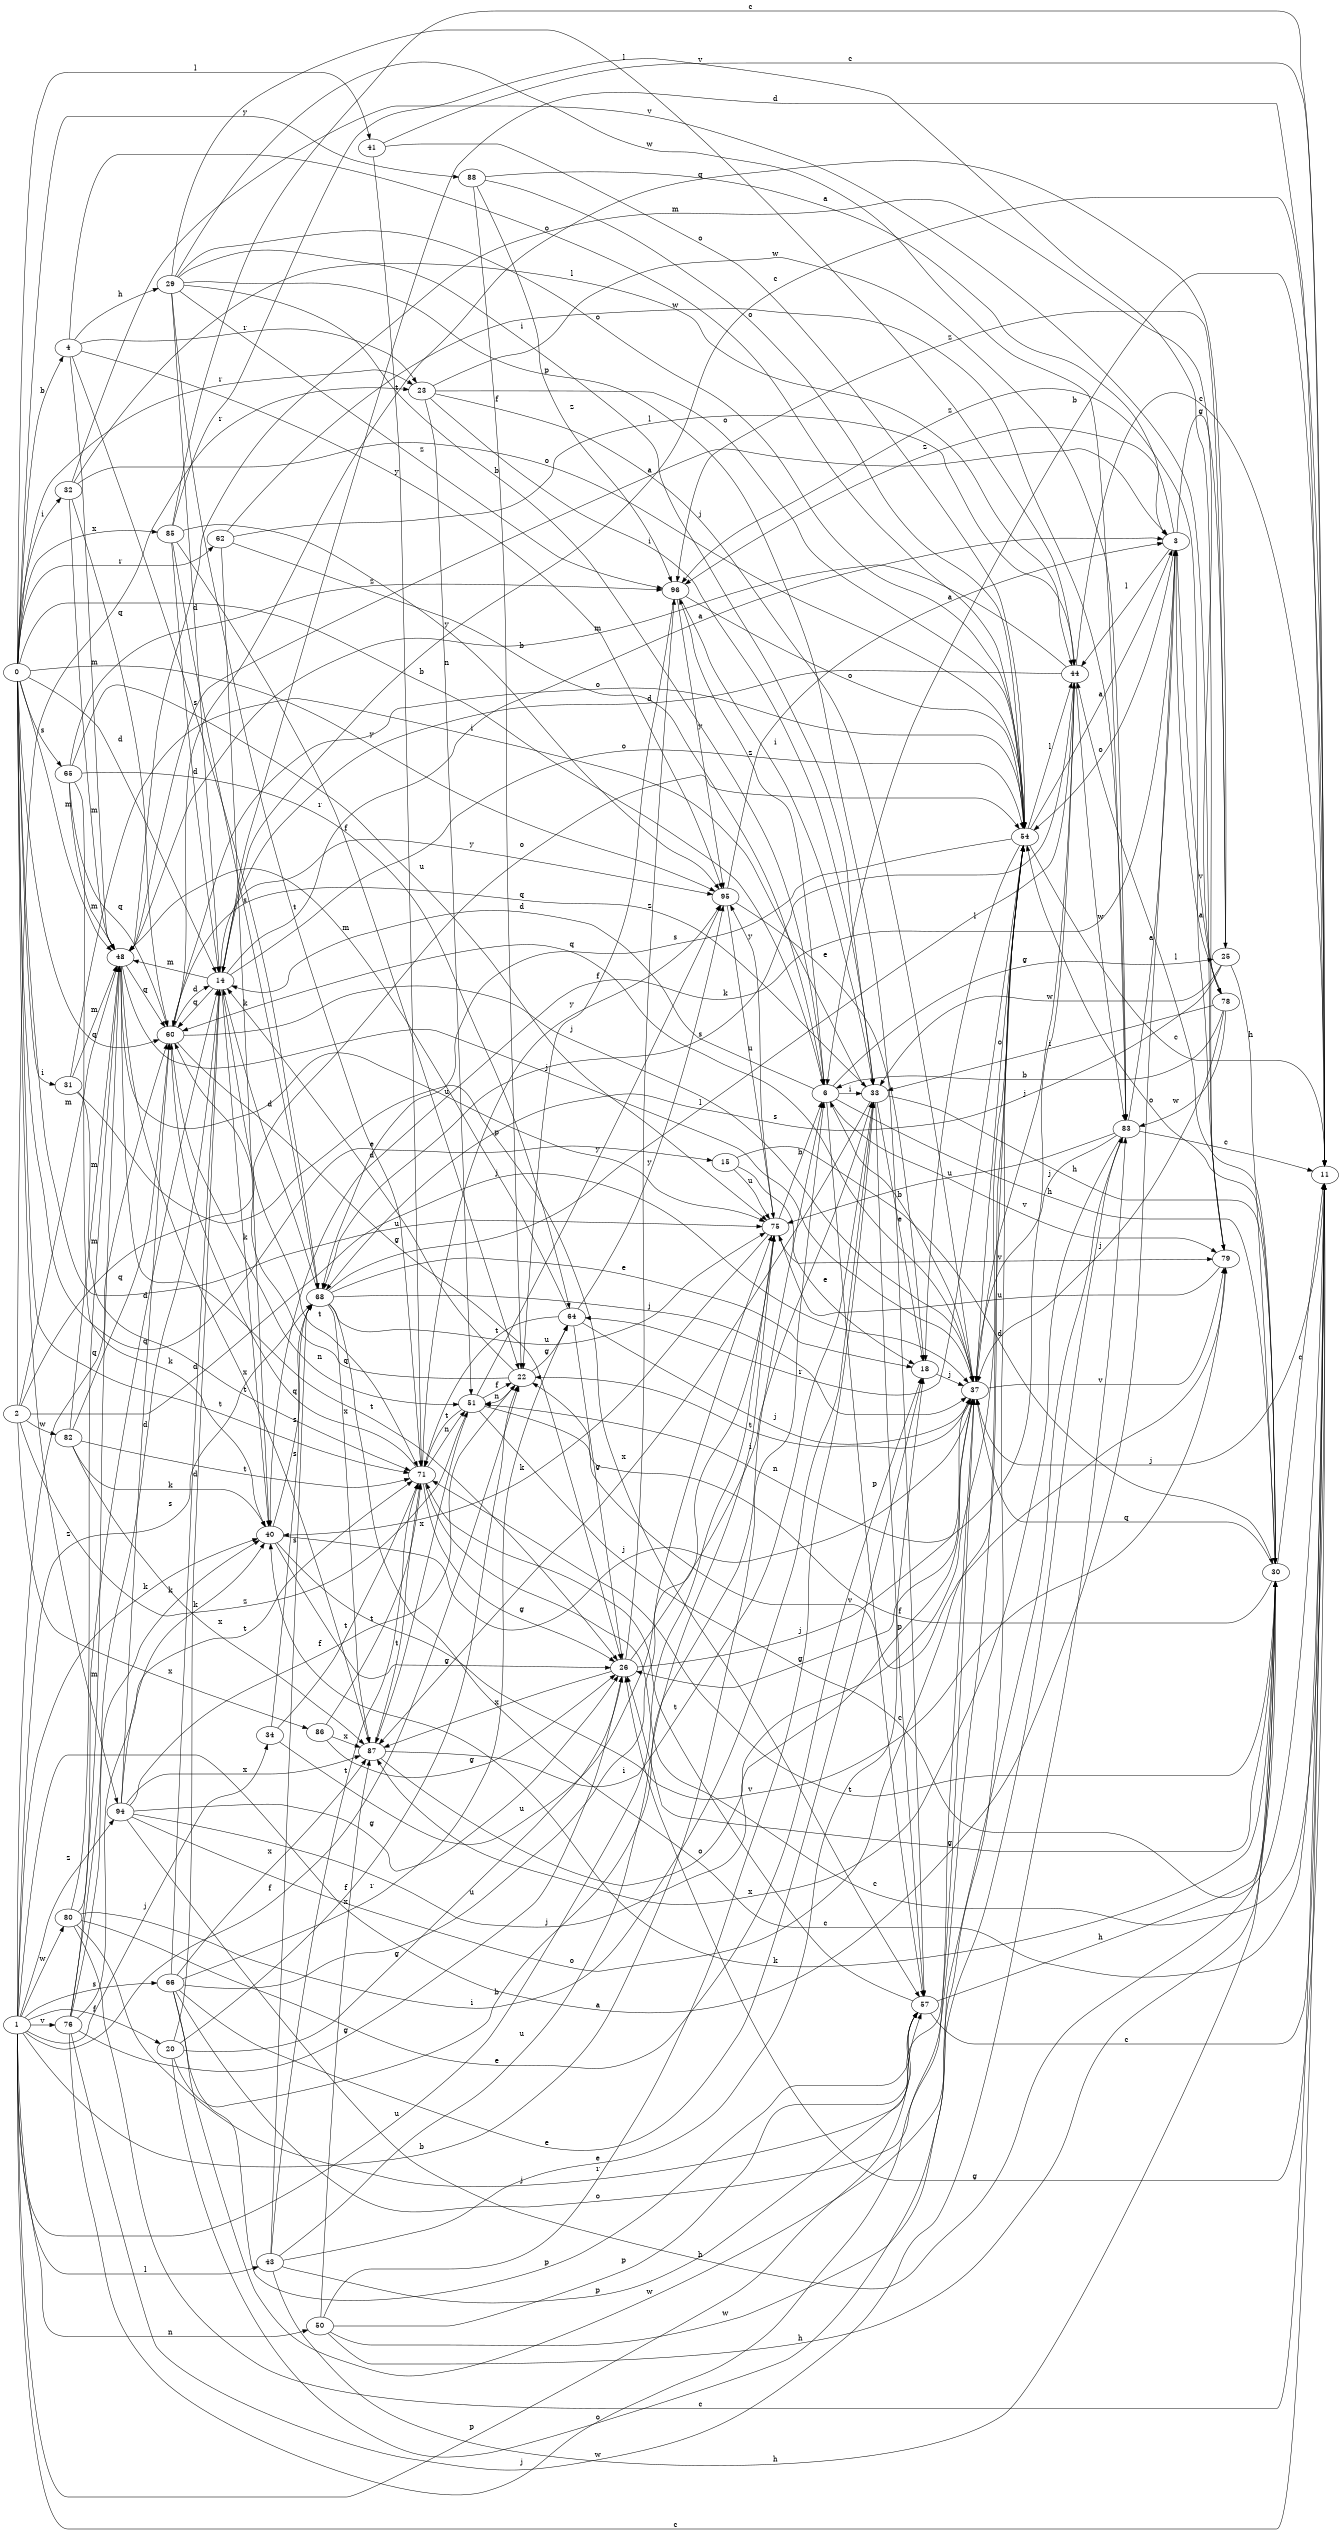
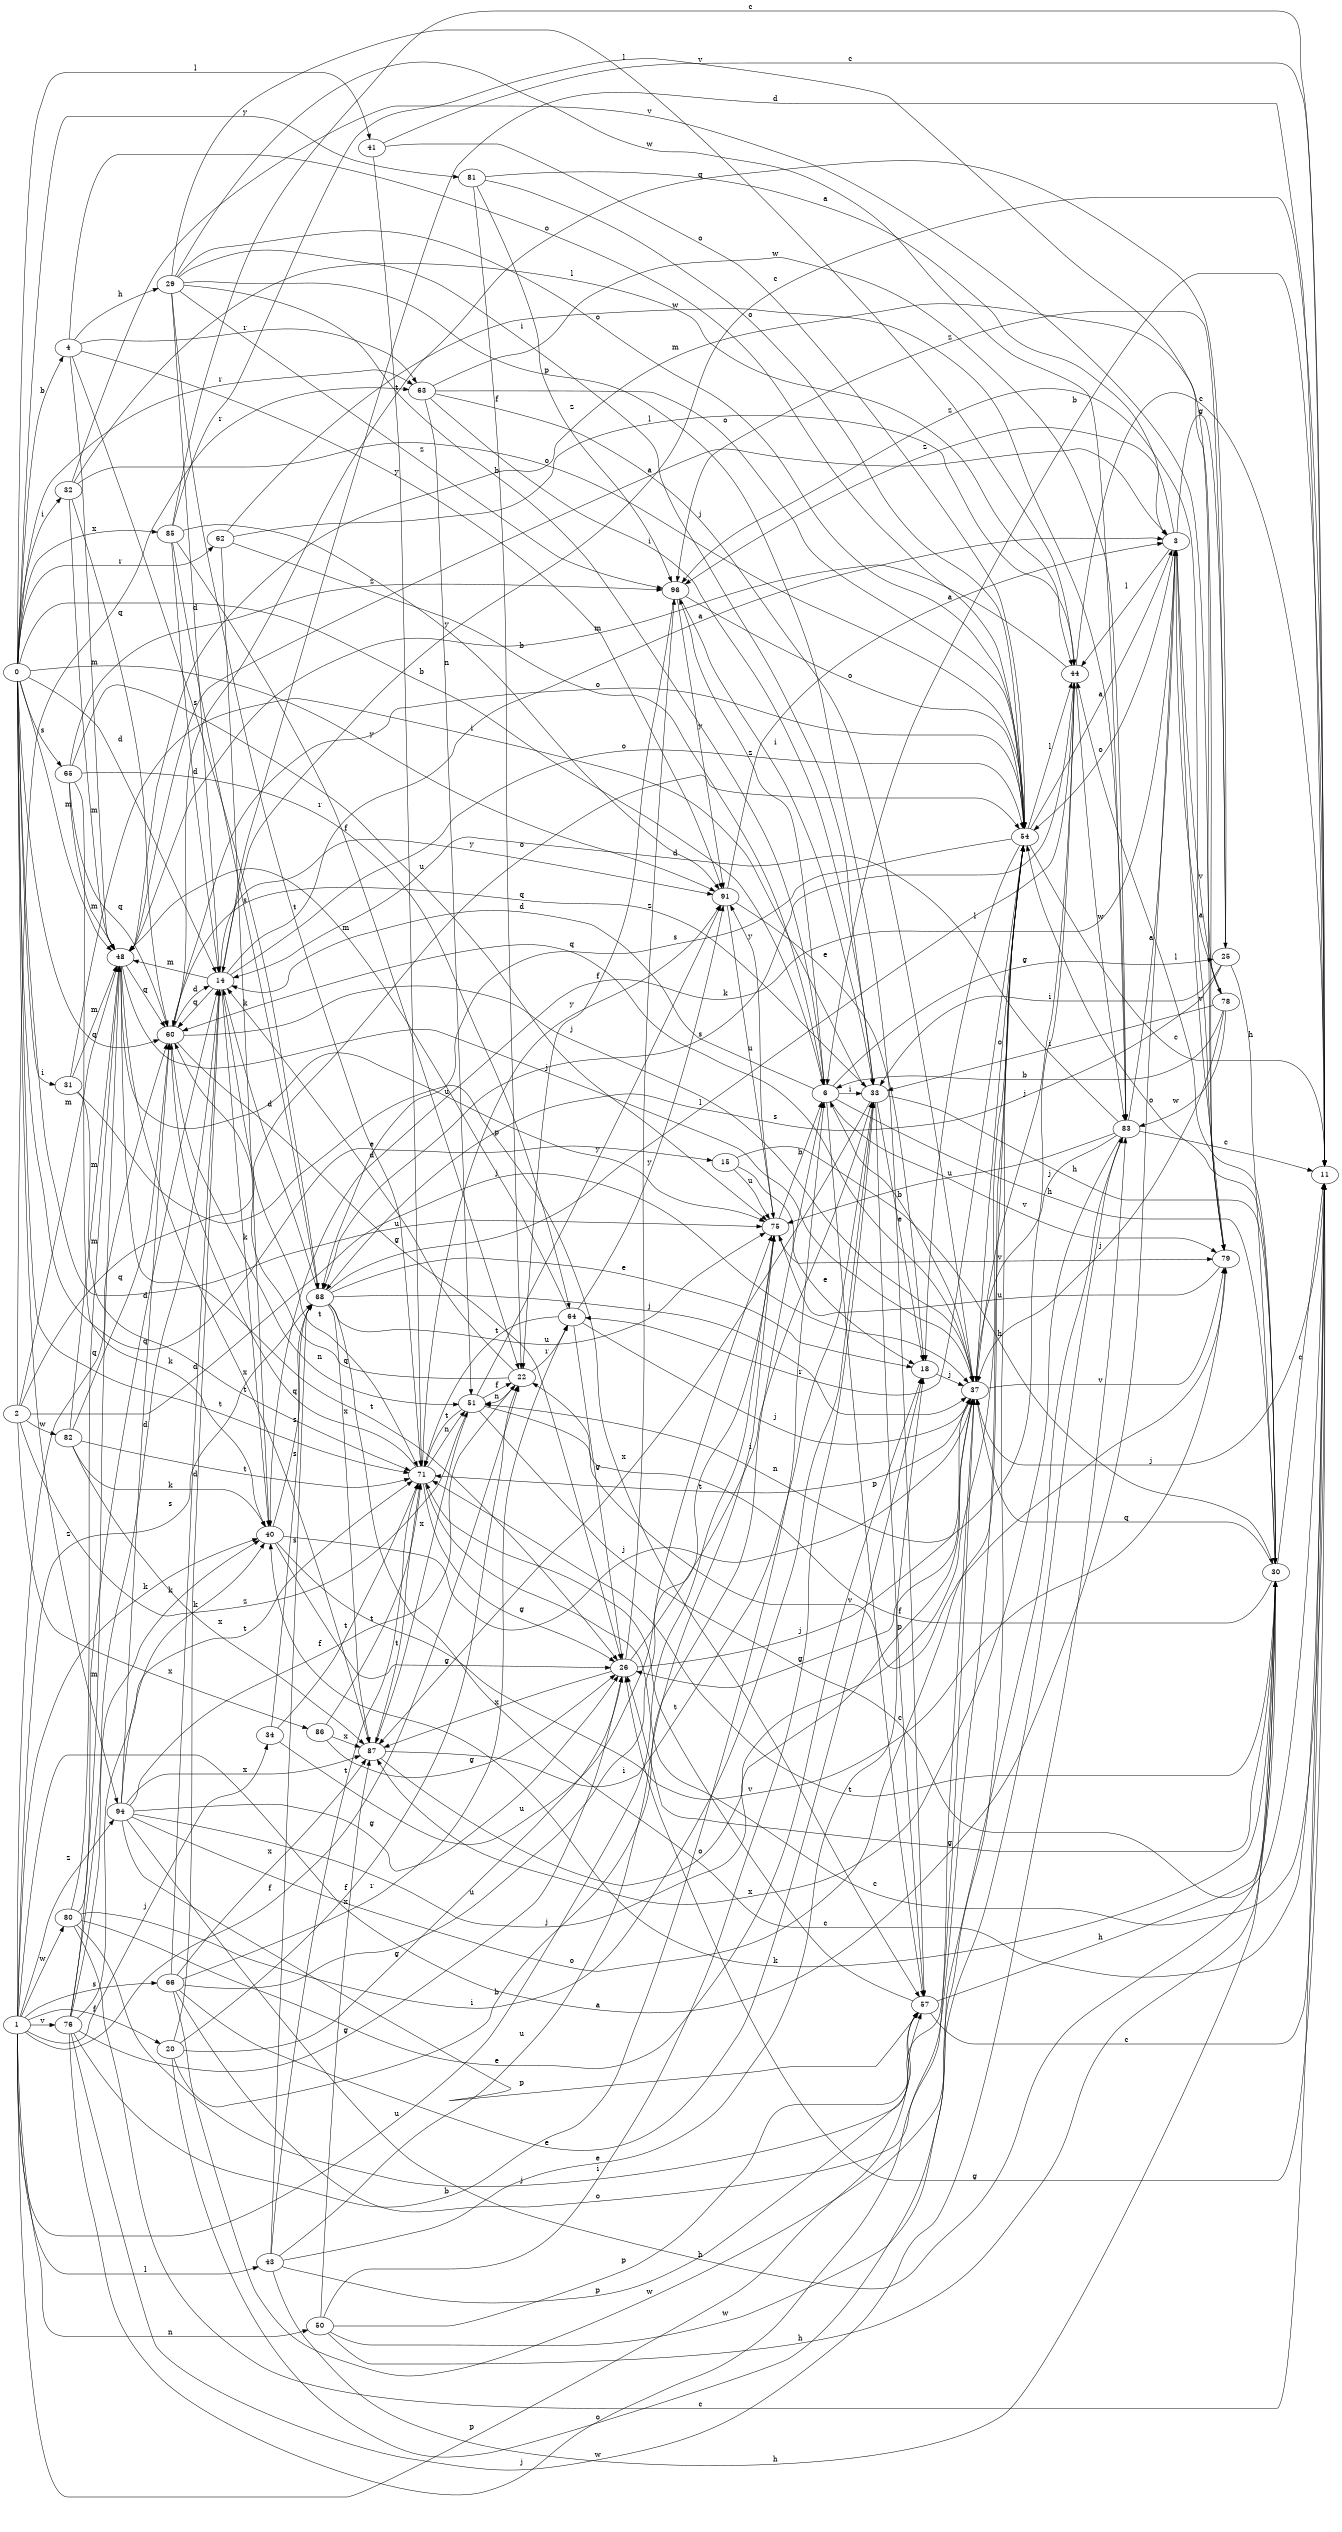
node "88": label "88" -> "81"
edge "48" -> "78": reversed
node "23": label "23" -> "63"
edge "44" -> "14": now "83" -> "14"
node "95": label "95" -> "91"
edge "3" -> "79": added, label "v"
edge "25" -> "33": label "w" -> "i"
edge "15" -> "30": label "d" -> "h"
edge "22" -> "64": label "g" -> "r"
edge "37" -> "22": now "37" -> "71"
edge "75" -> "40": removed, label "k"
edge "1" -> "6": now "76" -> "6"
edge "50" -> "33": label "r" -> "i"
edge "66" -> "57": now "94" -> "57"
edge "1" -> "11": removed, label "c"
